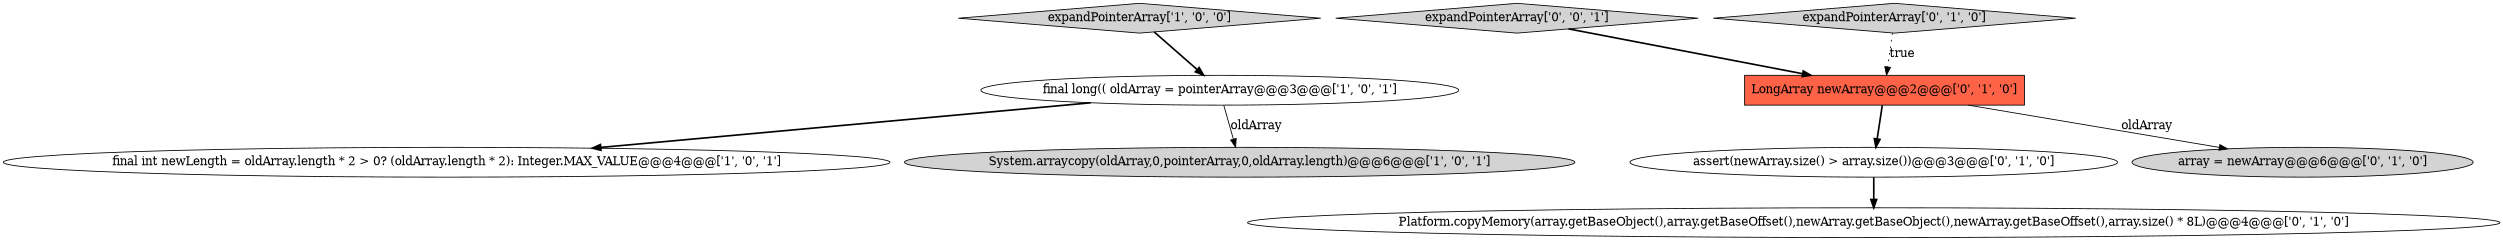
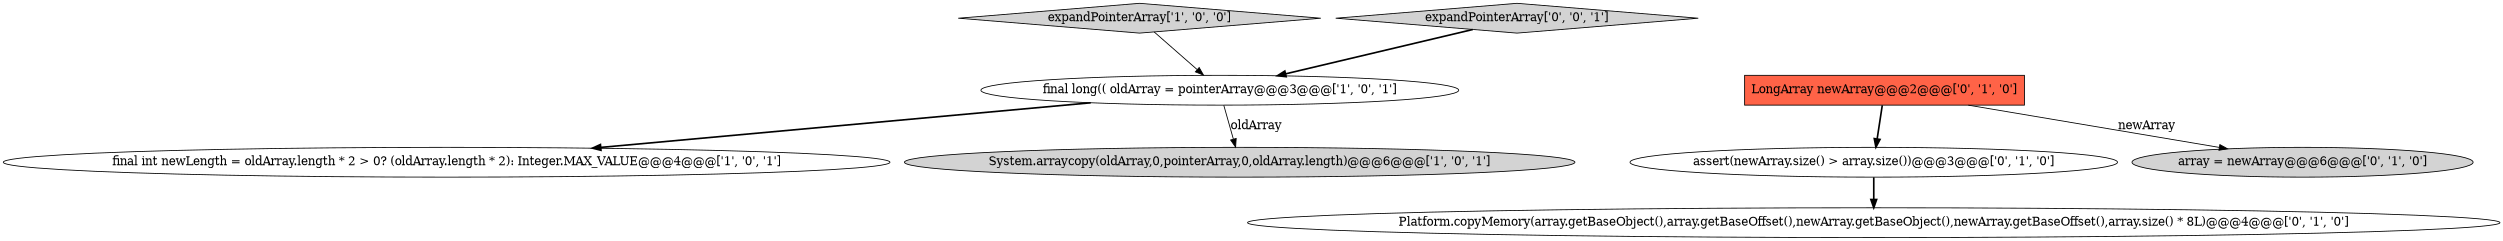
node "expandPointerArray['0', '1', '0']": removed
edge "expandPointerArray['1', '0', '0']" -> "final long(( oldArray = pointerArray@@@3@@@['1', '0', '1']": style bold -> solid
edge "expandPointerArray['0', '0', '1']" -> "LongArray newArray@@@2@@@['0', '1', '0']": now "expandPointerArray['0', '0', '1']" -> "final long(( oldArray = pointerArray@@@3@@@['1', '0', '1']"
edge "LongArray newArray@@@2@@@['0', '1', '0']" -> "array = newArray@@@6@@@['0', '1', '0']": label "oldArray" -> "newArray"
